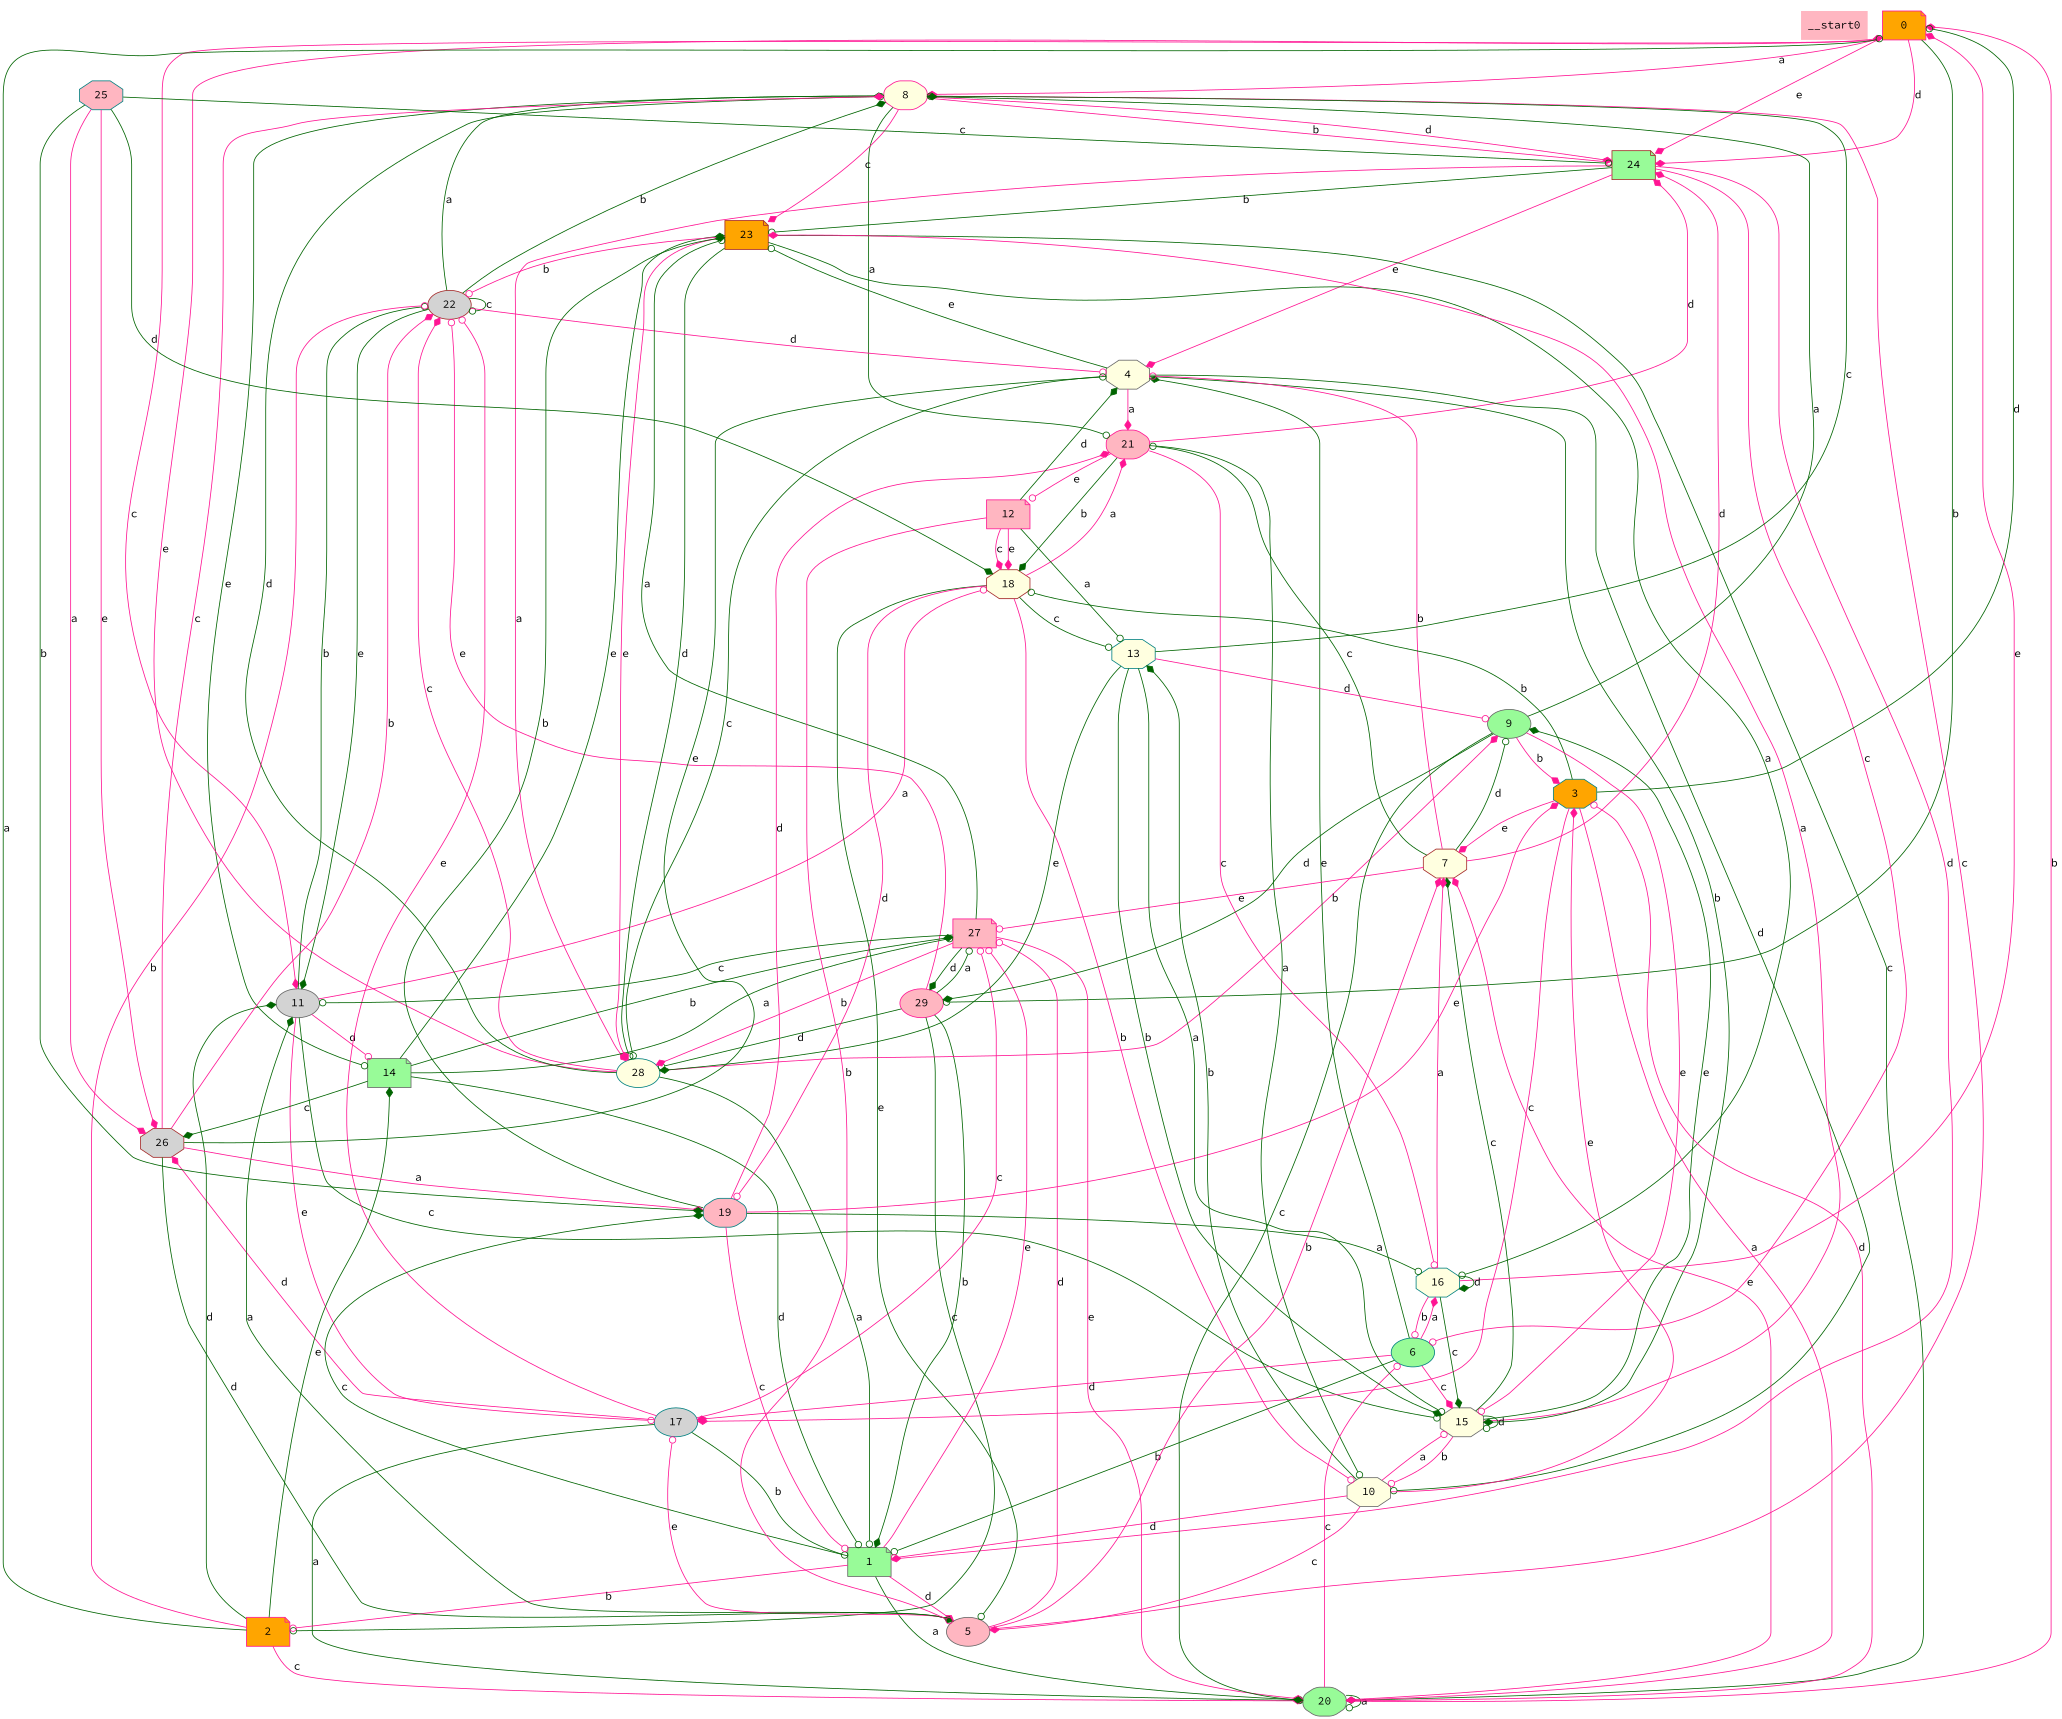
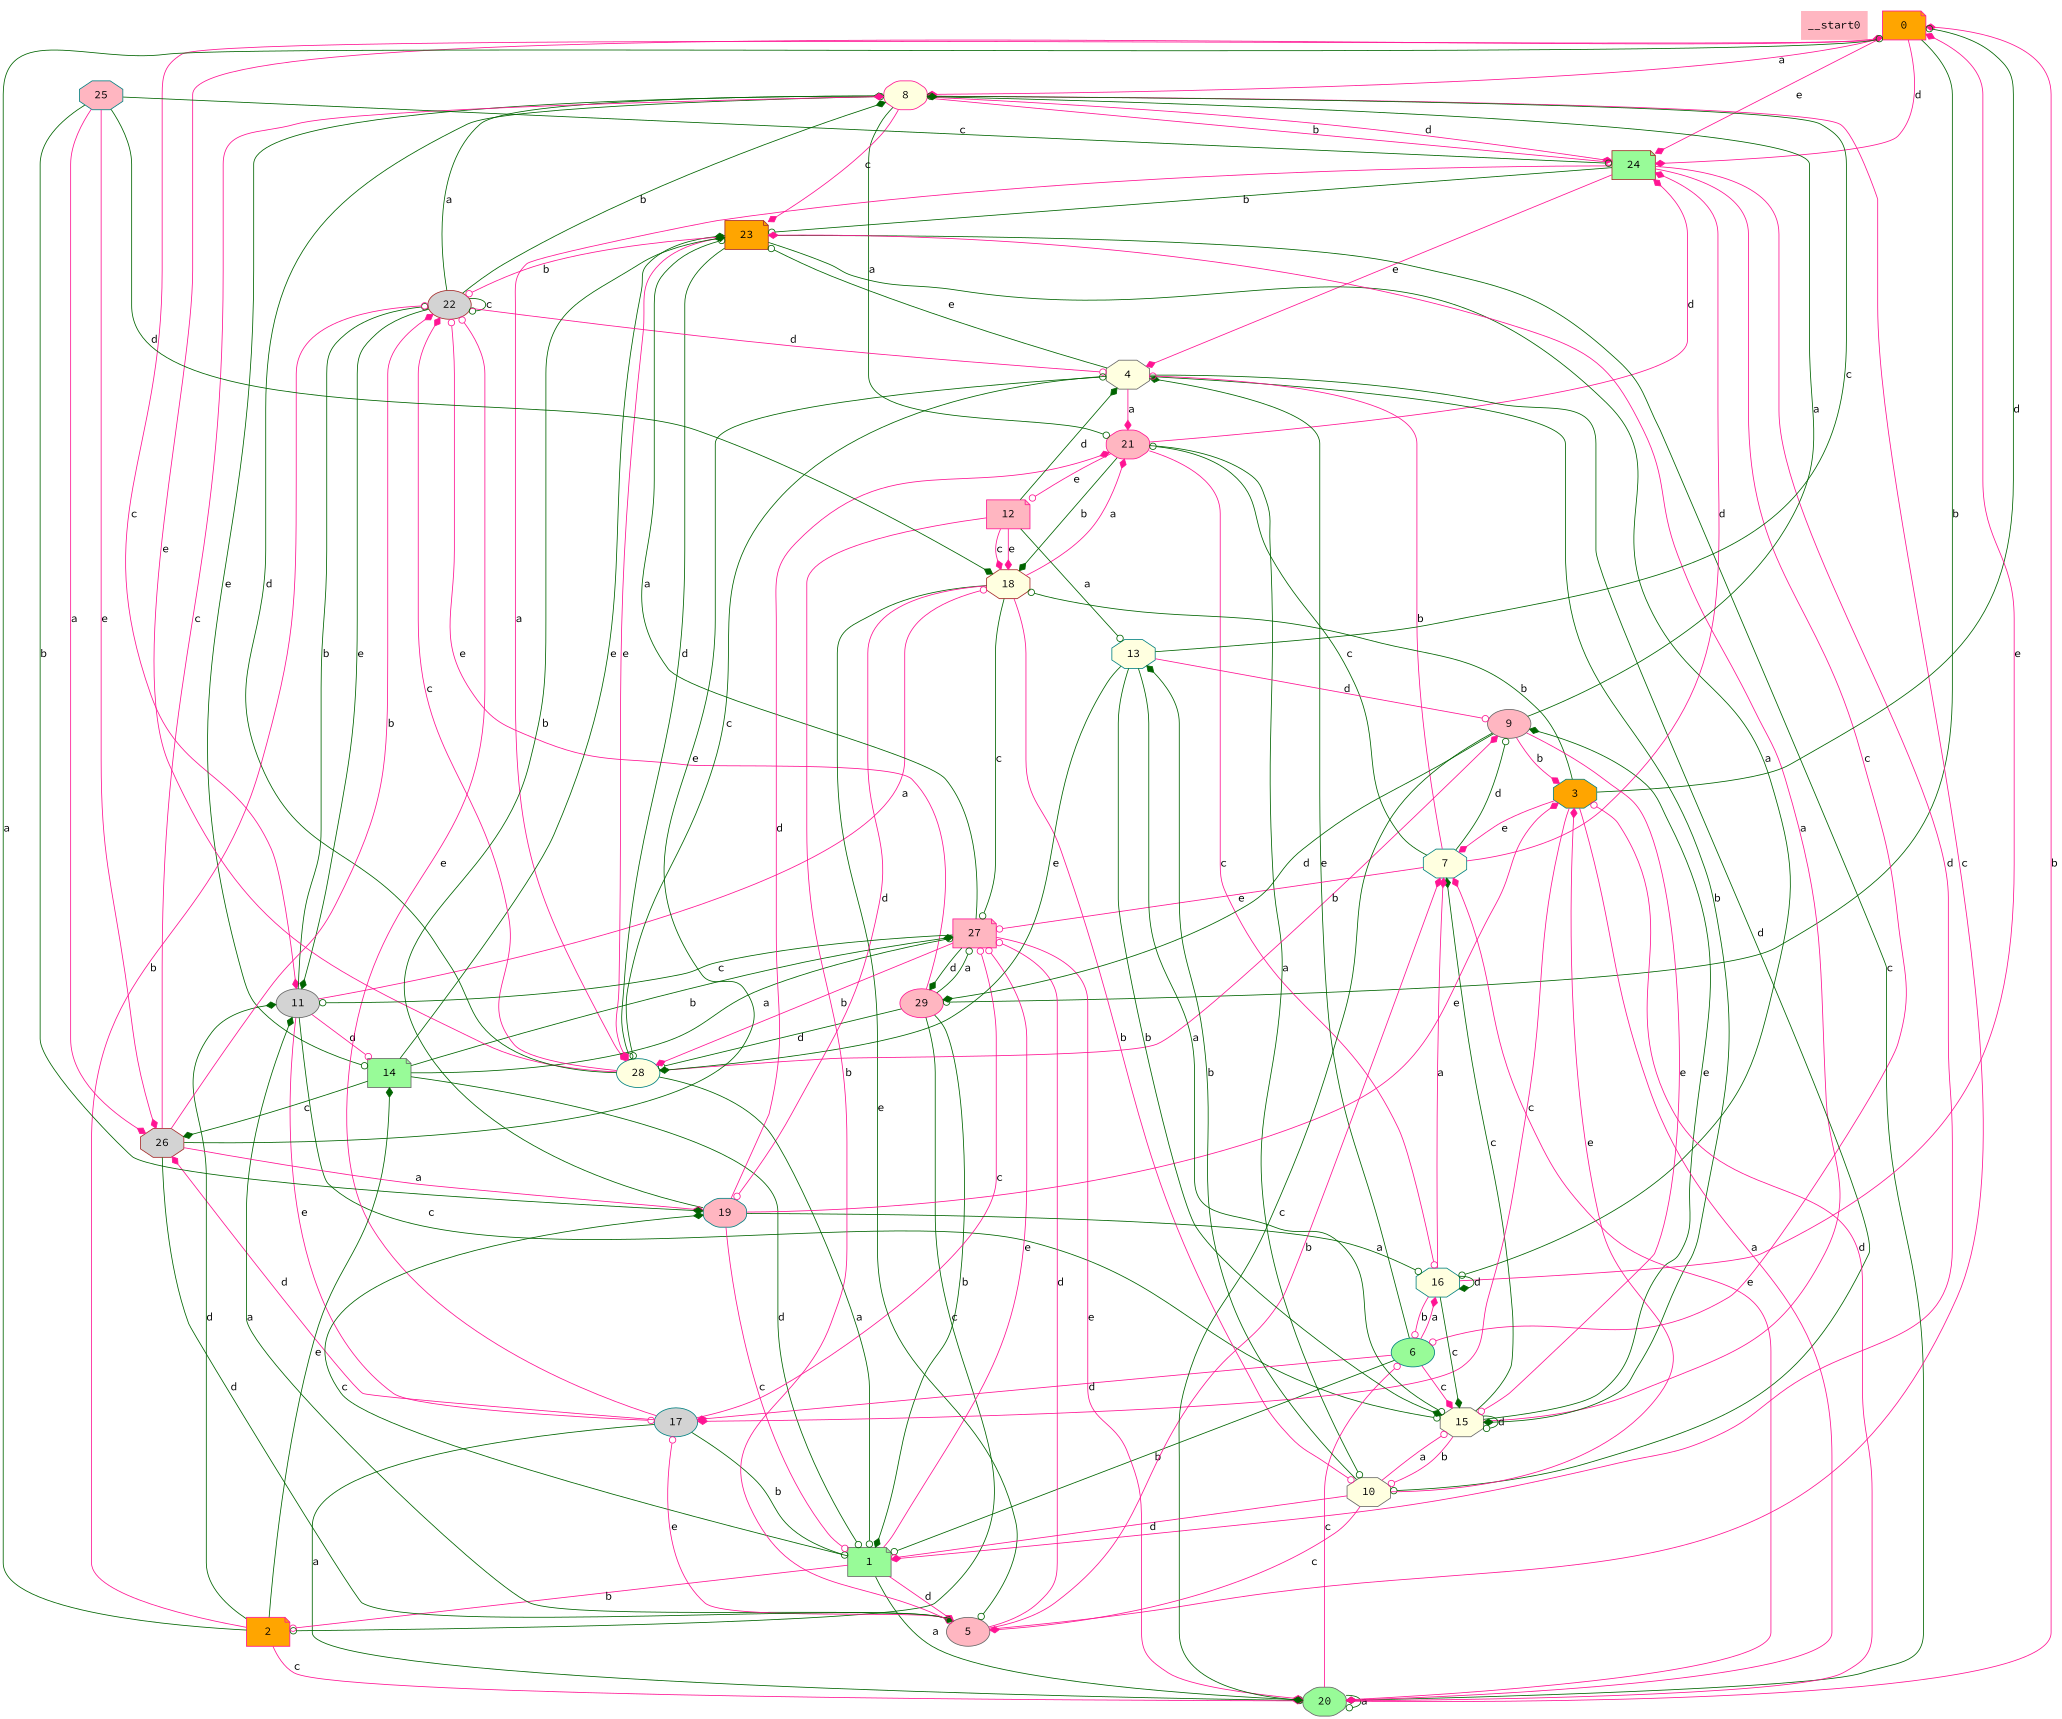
edge "18" -> "13": now "18" -> "27"
node "9": fillcolor palegreen -> lightpink
node "7": color brown -> teal
